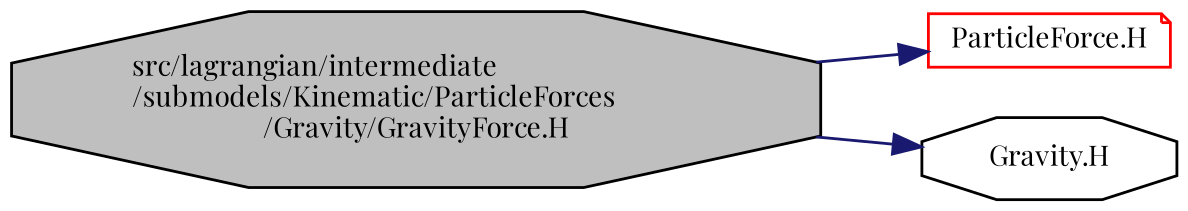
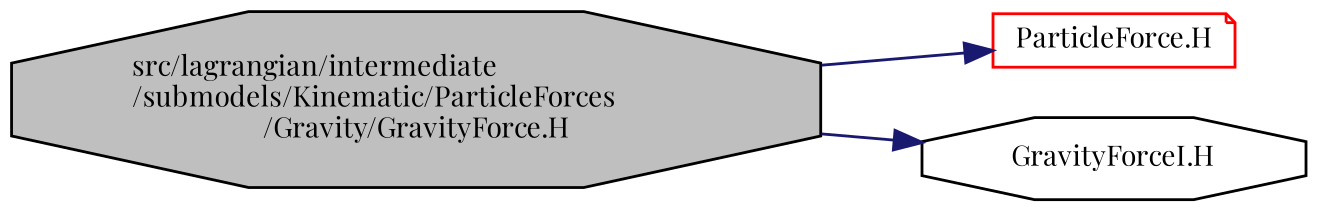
node "Gravity.H": label "Gravity.H" -> "GravityForceI.H"
